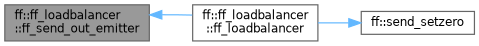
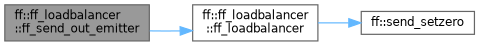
edge "ff::ff_loadbalancer ::ff_loadbalancer" -> "ff::ff_loadbalancer ::ff_send_out_emitter": reversed
